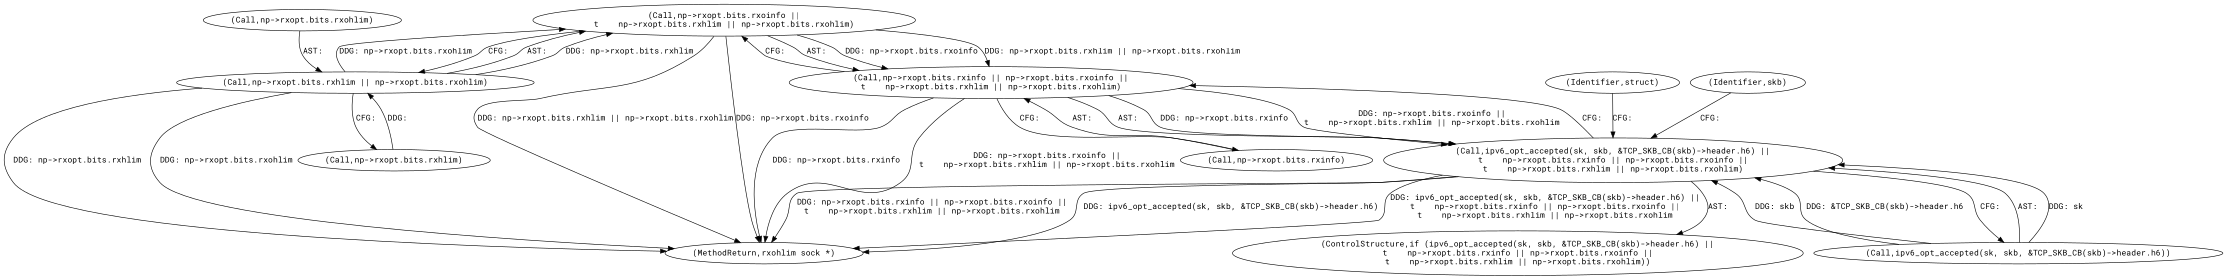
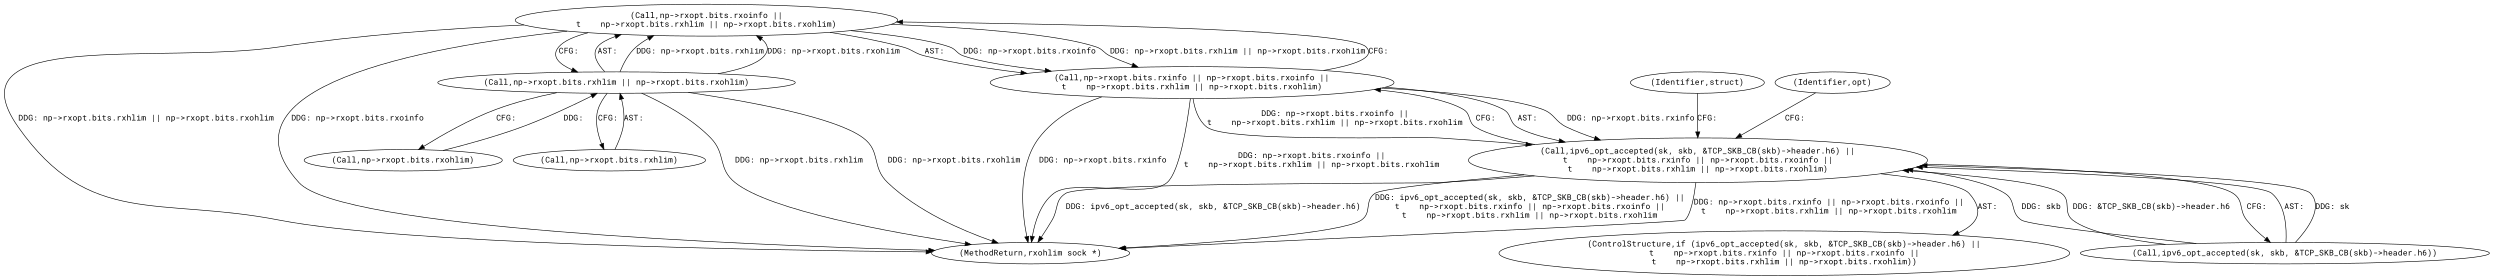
edge "(Call,np->rxopt.bits.rxohlim)" -> "(Call,np->rxopt.bits.rxhlim || np->rxopt.bits.rxohlim)": label "AST: " -> "DDG: "
node "(Identifier,skb)": label "(Identifier,skb)" -> "(Identifier,opt)"
edge "(Call,np->rxopt.bits.rxhlim || np->rxopt.bits.rxohlim)" -> "(Call,np->rxopt.bits.rxohlim)": added, label "CFG:"
edge "(Call,np->rxopt.bits.rxhlim)" -> "(Call,np->rxopt.bits.rxhlim || np->rxopt.bits.rxohlim)": label "DDG: " -> "AST: "
node "(Call,np->rxopt.bits.rxinfo)": removed
